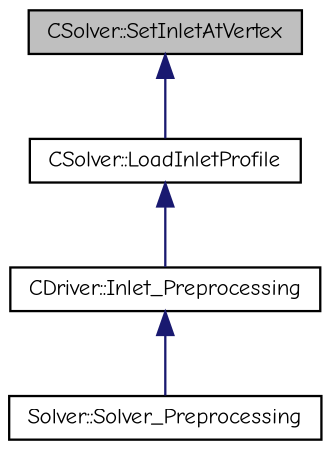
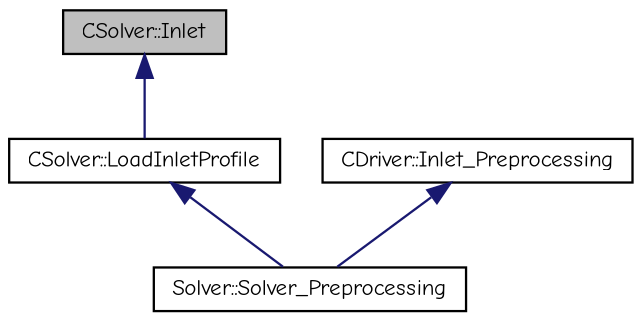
node "CSolver::SetInletAtVertex": label "CSolver::SetInletAtVertex" -> "CSolver::Inlet"
edge "CDriver::Inlet_Preprocessing" -> "CSolver::LoadInletProfile": now "Solver::Solver_Preprocessing" -> "CSolver::LoadInletProfile"
